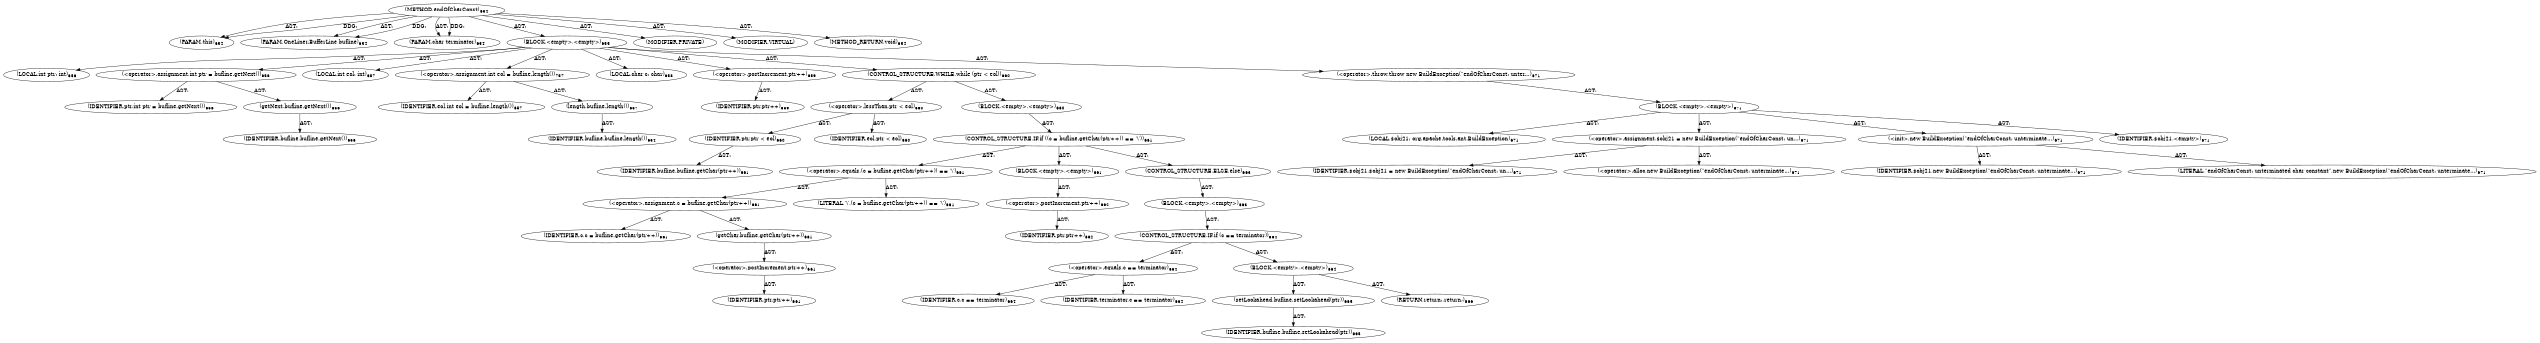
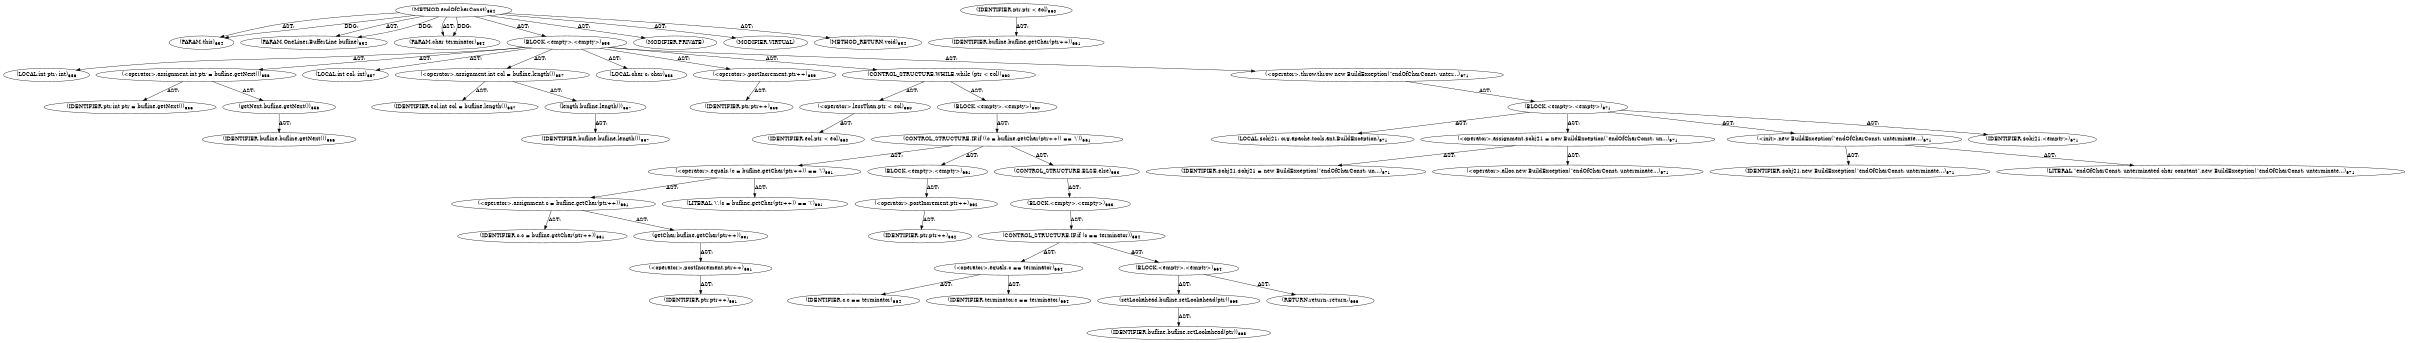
node "(<operator>.assignment,int eol = bufline.length())": text "757" -> "657"
edge "(<operator>.lessThan,ptr < eol)" -> "(IDENTIFIER,ptr,ptr < eol)": removed, label "AST:"
node "(IDENTIFIER,bufline,bufline.length())": text "654" -> "657"
